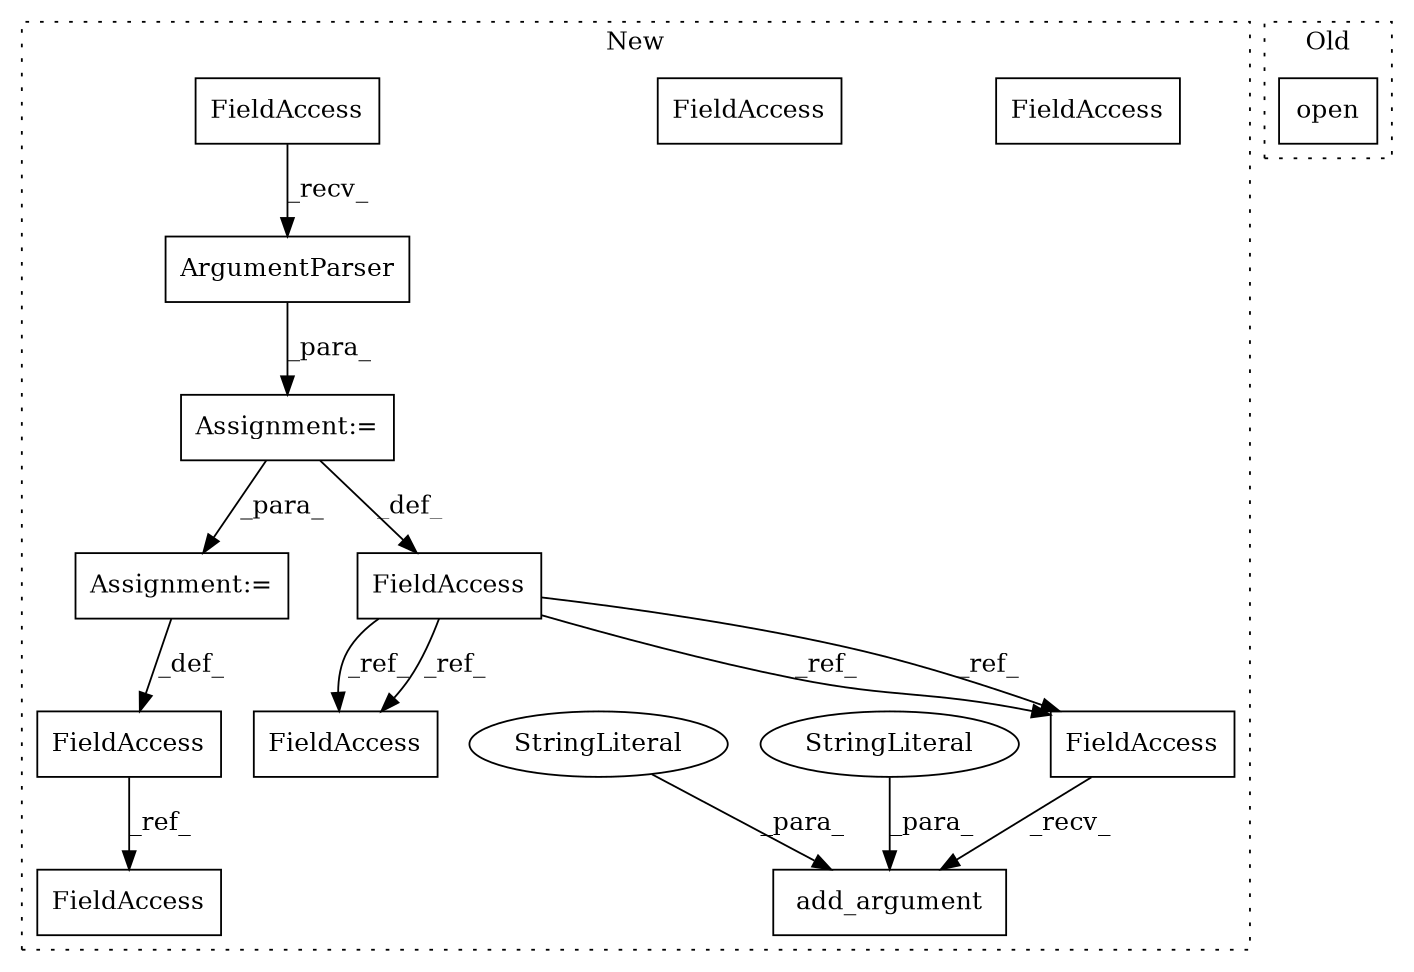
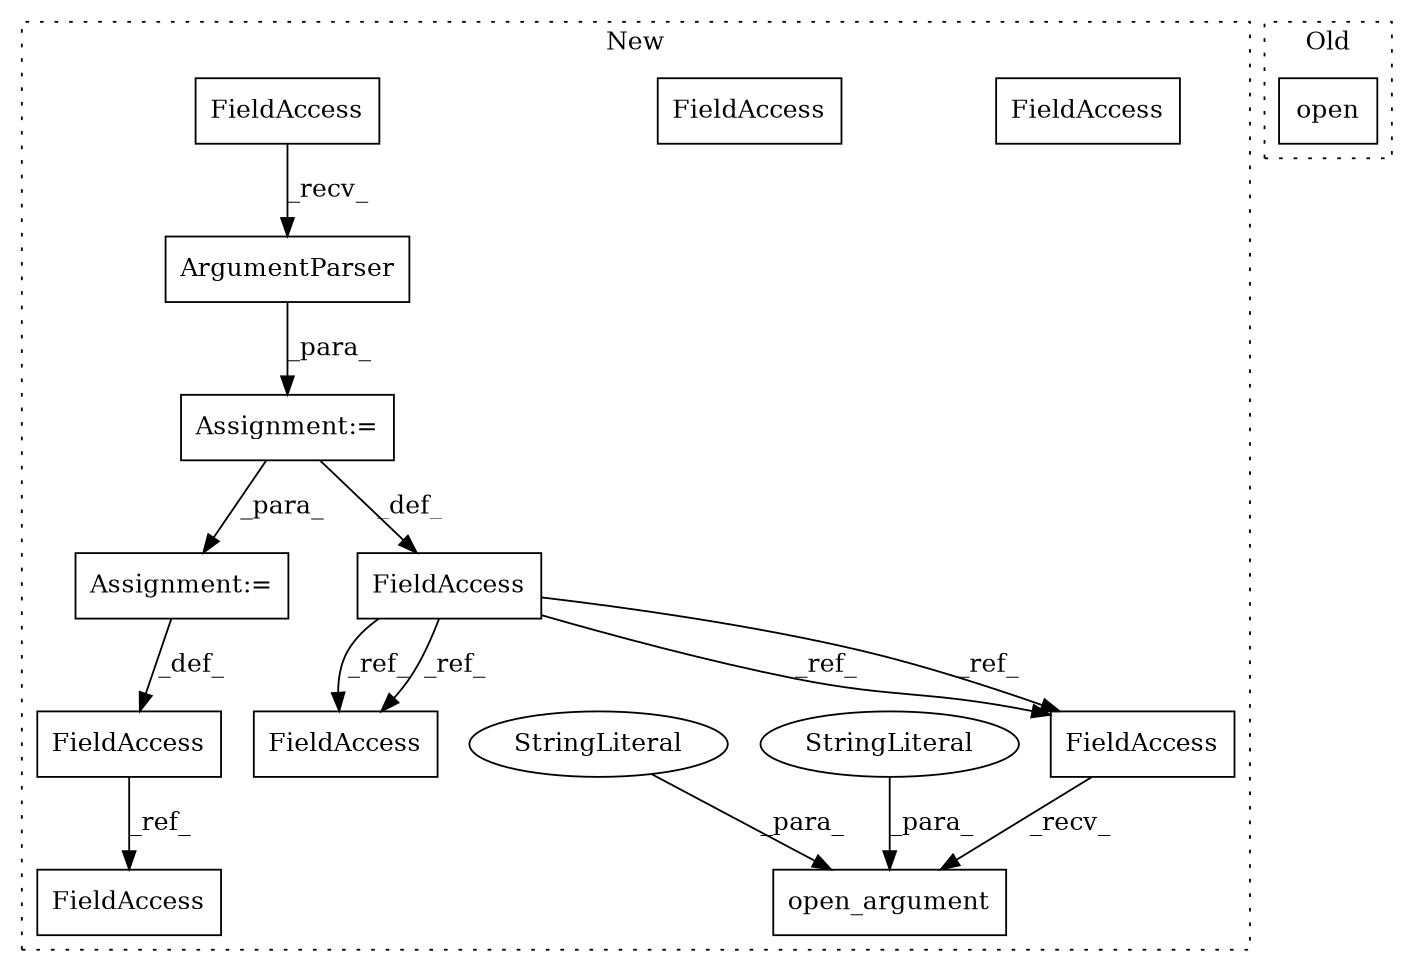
node "add_argument": label "add_argument" -> "open_argument"
